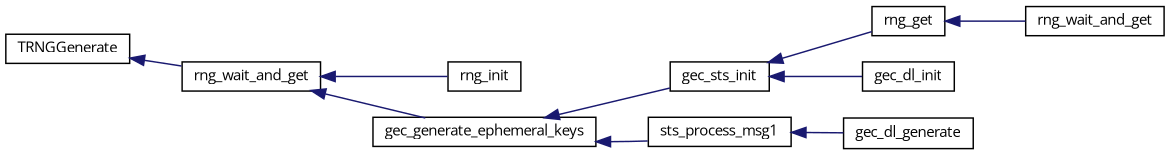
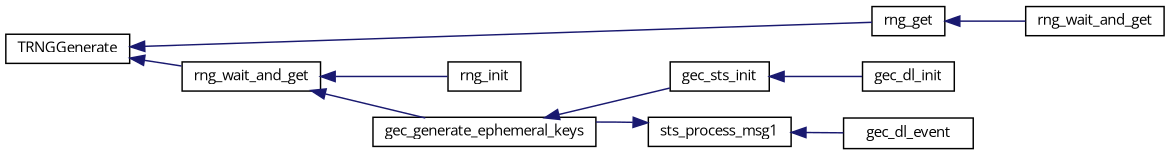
edge "rng_get" -> "gec_sts_init": now "rng_get" -> "TRNGGenerate"
node "gec_dl_generate": label "gec_dl_generate" -> "gec_dl_event"
edge "sts_process_msg1" -> "gec_generate_ephemeral_keys": reversed
